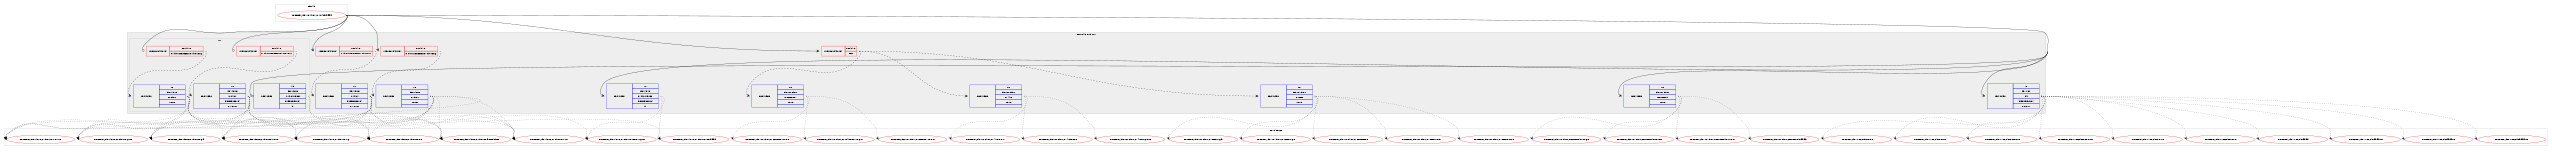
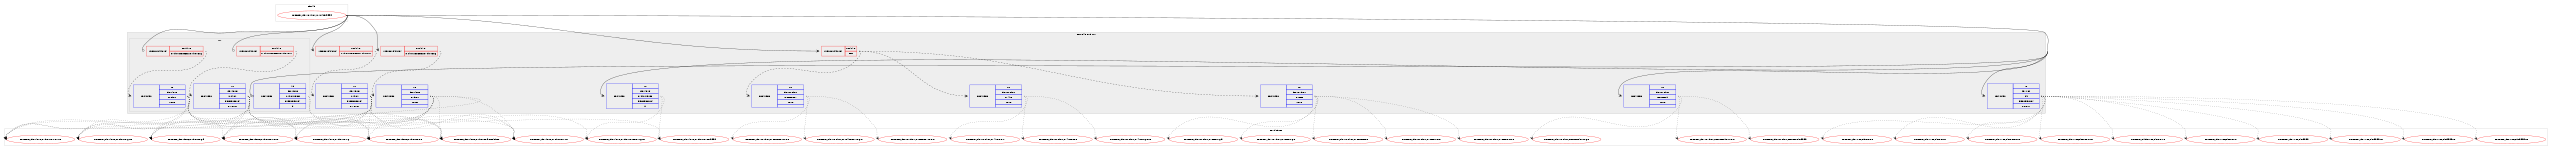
node "portage://dev-python/setuptools-42.0.2": removed
node "portage://dev-vcs/git-2.24.0": label "portage://dev-vcs/git-2.24.0" -> "portage://alpha-vcs/git-2.24.0"
